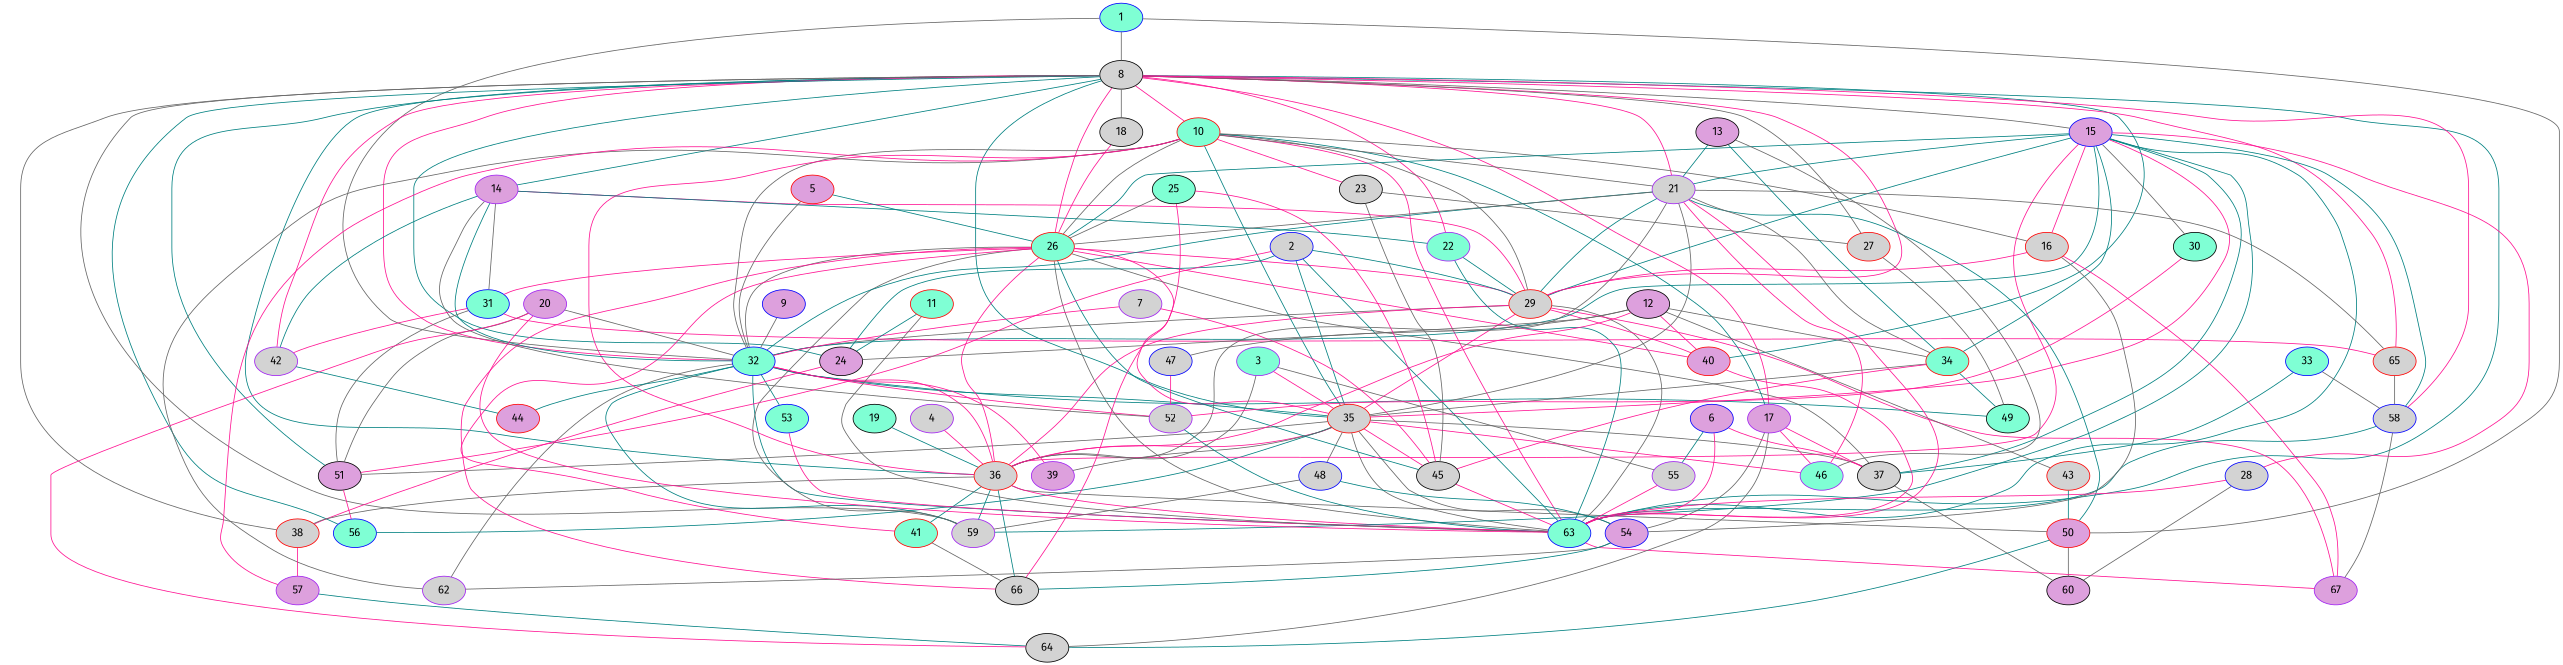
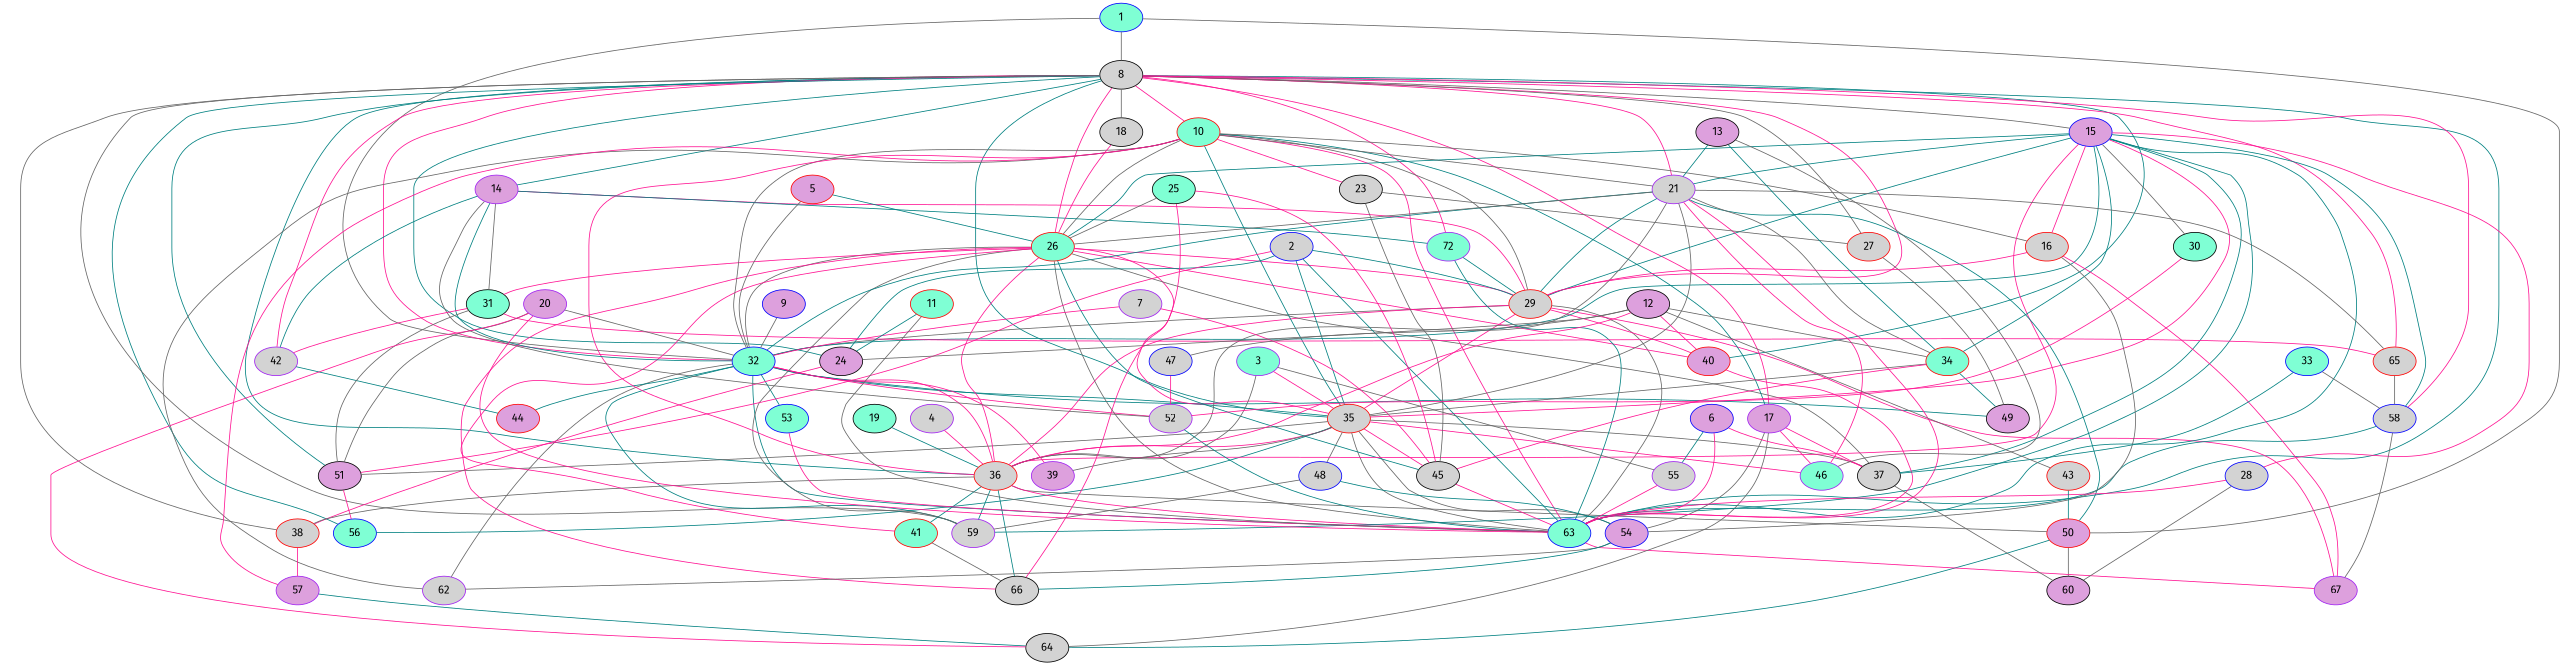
node "22": label "22" -> "72"
node "31": color blue -> black
node "49": fillcolor aquamarine -> plum
